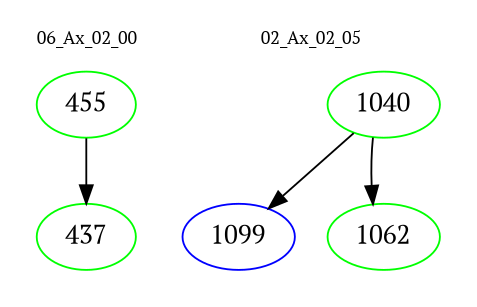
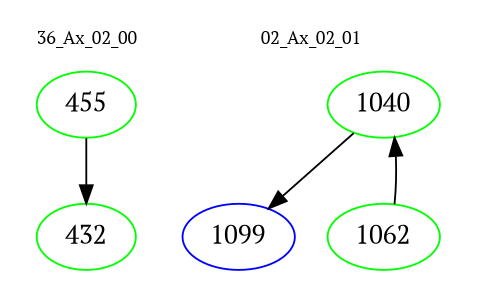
cluster "06_Ax_02_00": label "06_Ax_02_00" -> "36_Ax_02_00"
cluster "02_Ax_02_05": label "02_Ax_02_05" -> "02_Ax_02_01"
edge "1040" -> "1062": reversed
node "437": label "437" -> "432"
